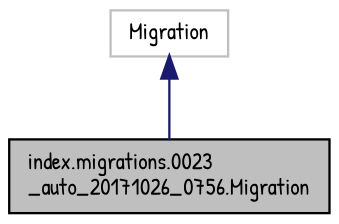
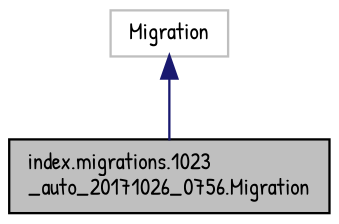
node "index.migrations.0023 _auto_20171026_0756.Migration": label "index.migrations.0023 _auto_20171026_0756.Migration" -> "index.migrations.1023 _auto_20171026_0756.Migration"
